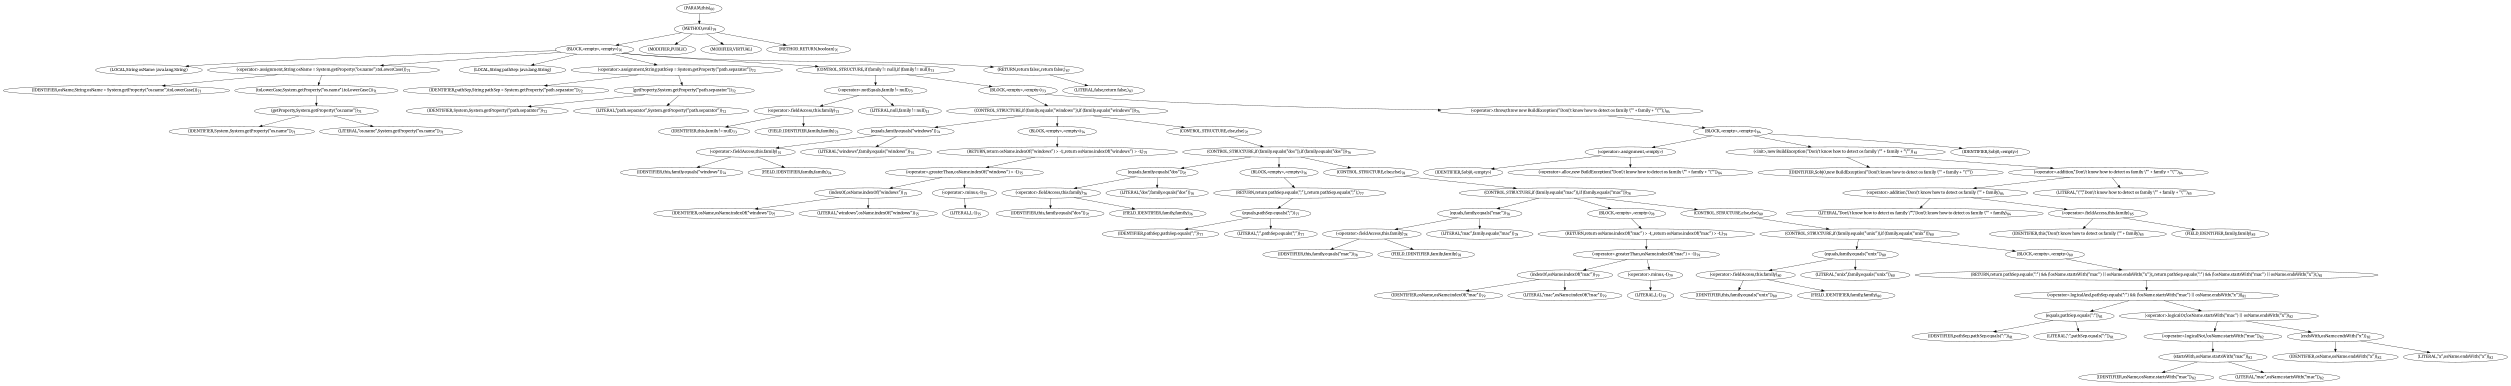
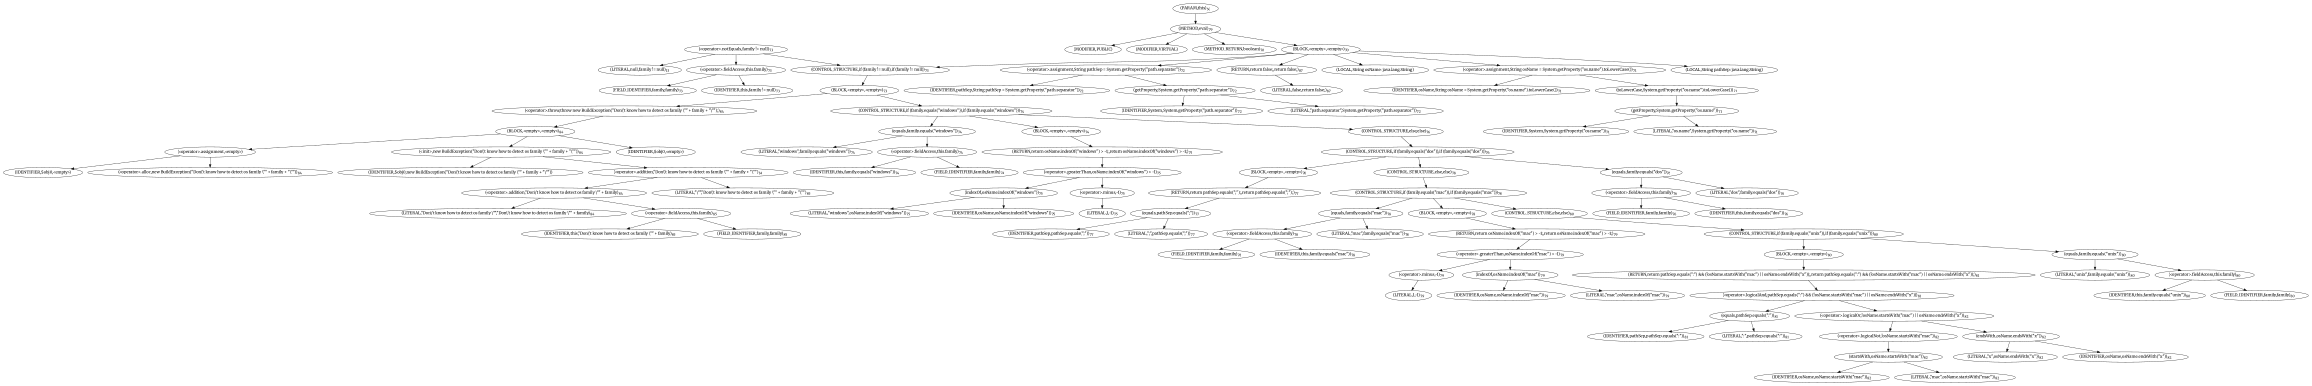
edge "(CONTROL_STRUCTURE,if (family != null),if (family != null))" -> "(<operator>.notEquals,family != null)": reversed
